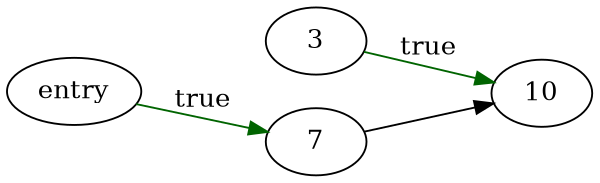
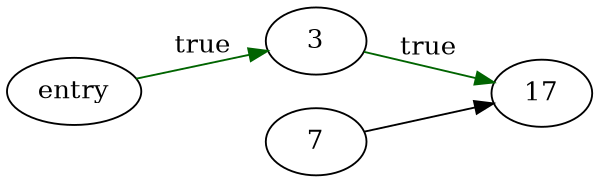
node "10": label "10" -> "17"
edge "entry" -> "7": now "entry" -> "3"
